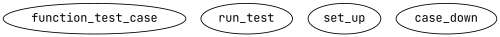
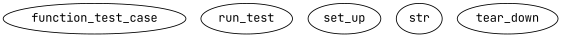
node "str": added
node "case_down": label "case_down" -> "tear_down"
